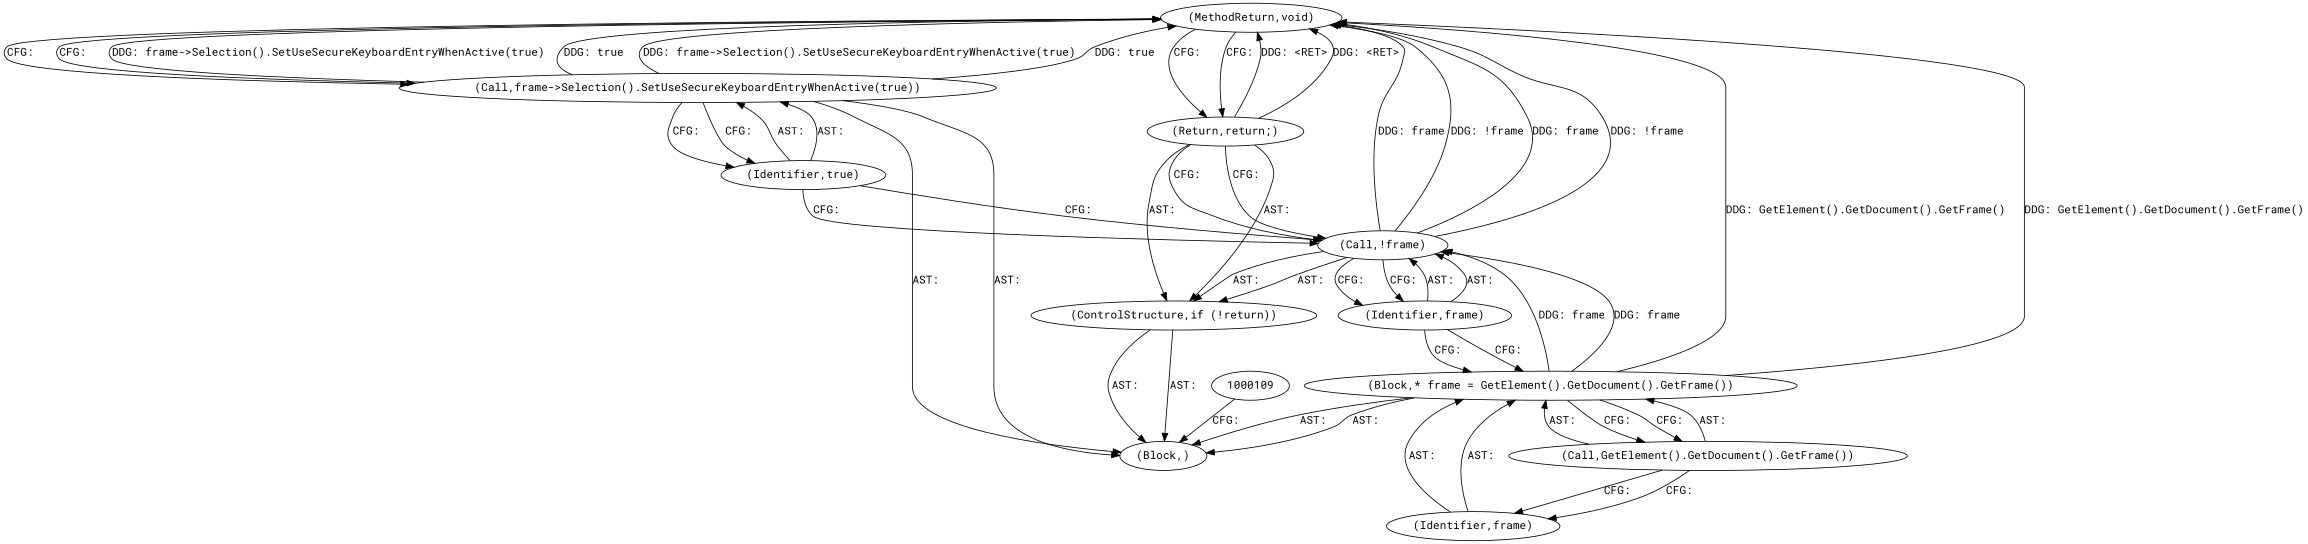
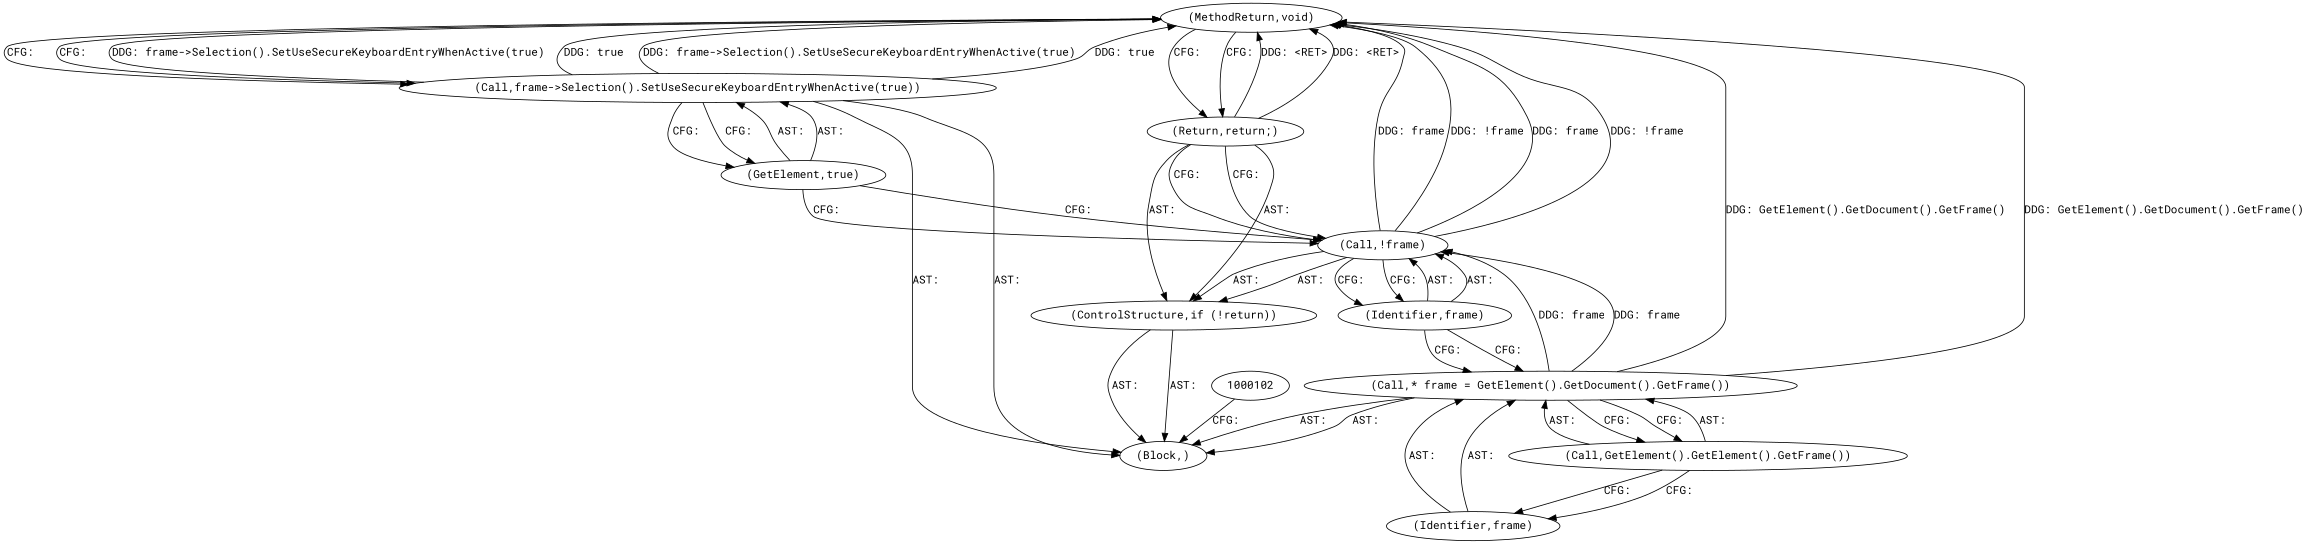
node "(Identifier,true)": label "(Identifier,true)" -> "(GetElement,true)"
node "1000109": label "1000109" -> "1000102"
node "(Block,* frame = GetElement().GetDocument().GetFrame())": label "(Block,* frame = GetElement().GetDocument().GetFrame())" -> "(Call,* frame = GetElement().GetDocument().GetFrame())"
node "(Call,GetElement().GetDocument().GetFrame())": label "(Call,GetElement().GetDocument().GetFrame())" -> "(Call,GetElement().GetElement().GetFrame())"
